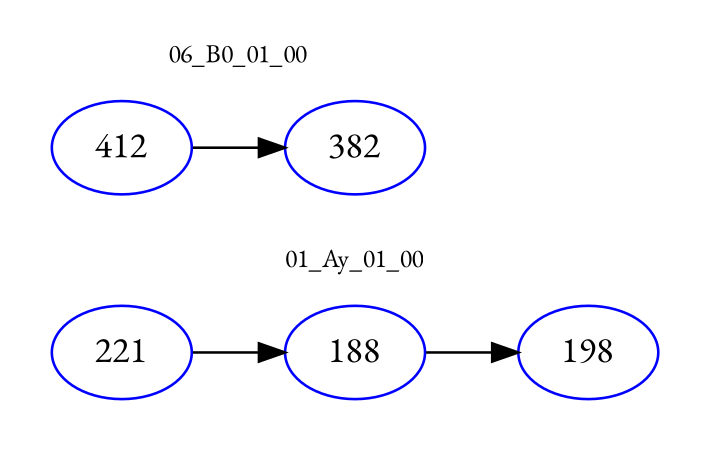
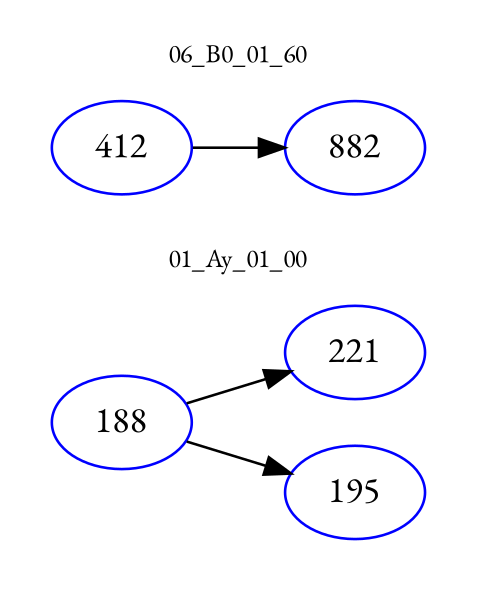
cluster "06_B0_01_00": label "06_B0_01_00" -> "06_B0_01_60"
node "382": label "382" -> "882"
edge "221" -> "188": reversed
node "198": label "198" -> "195"
